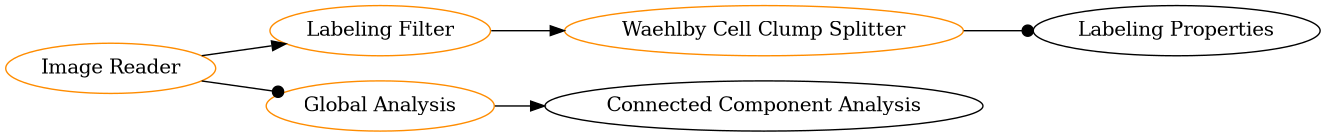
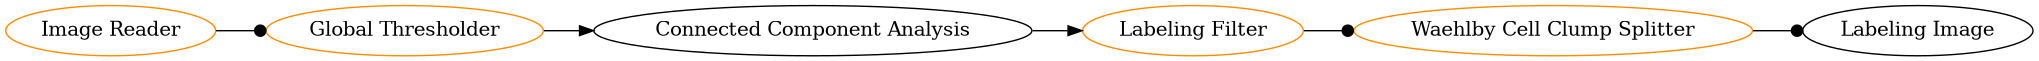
edge "Labeling Filter" -> "Waehlby Cell Clump Splitter": arrowhead normal -> dot
node "Labeling Properties": label "Labeling Properties" -> "Labeling Image"
edge "Image Reader" -> "Labeling Filter": now "Connected Component Analysis" -> "Labeling Filter"
node "Global Analysis": label "Global Analysis" -> "Global Thresholder"
